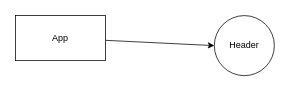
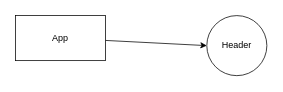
node "Header": moved (244, 45) -> (237, 45)
